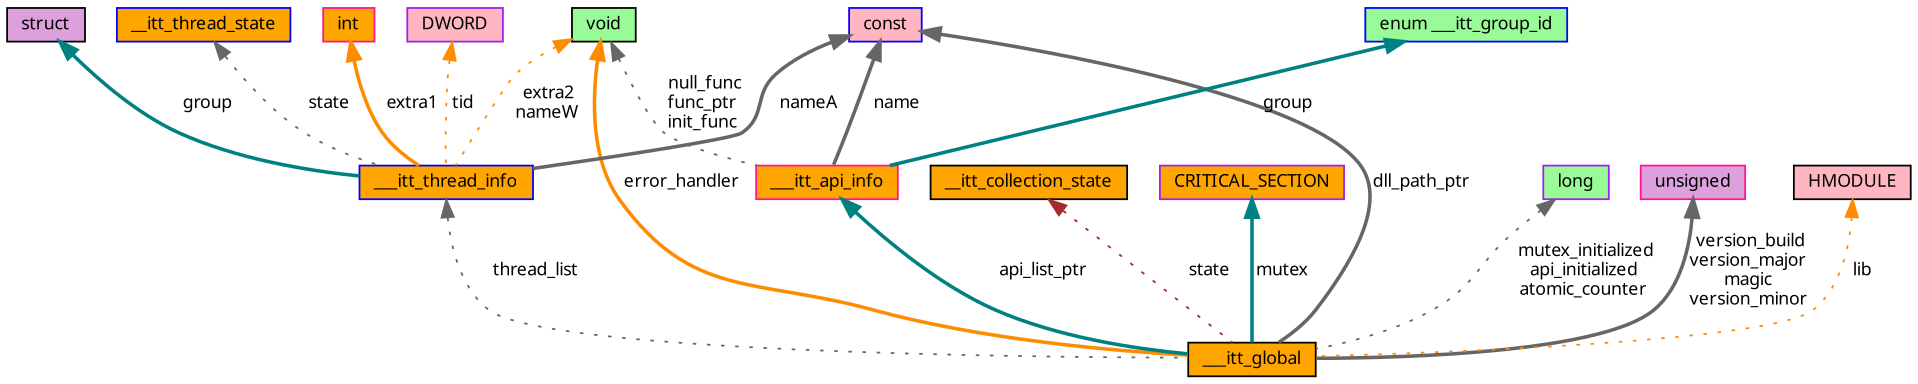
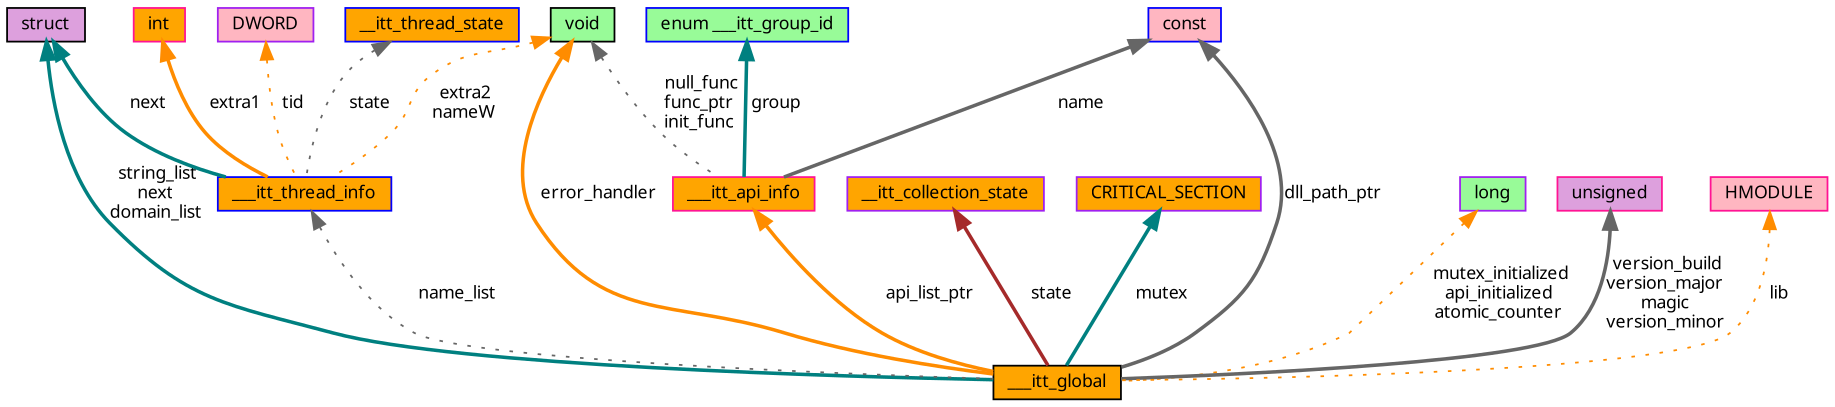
edge "___itt_thread_info" -> "struct": label " group" -> " next"
edge "___itt_thread_info" -> "const": removed, label "nameA"
node "__itt_collection_state": color black -> purple
node "HMODULE": color black -> deeppink
edge "___itt_global" -> "___itt_thread_info": label " thread_list" -> " name_list"
edge "___itt_global" -> "__itt_collection_state": style dotted -> bold
edge "___itt_global" -> "long": color gray40 -> darkorange
edge "___itt_global" -> "___itt_api_info": color teal -> darkorange
edge "___itt_global" -> "struct": added, label "string_list next domain_list"
